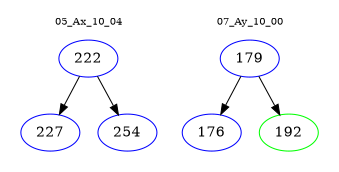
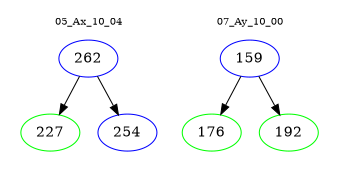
node "222": label "222" -> "262"
node "179": label "179" -> "159"
node "227": color blue -> green
node "176": color blue -> green
